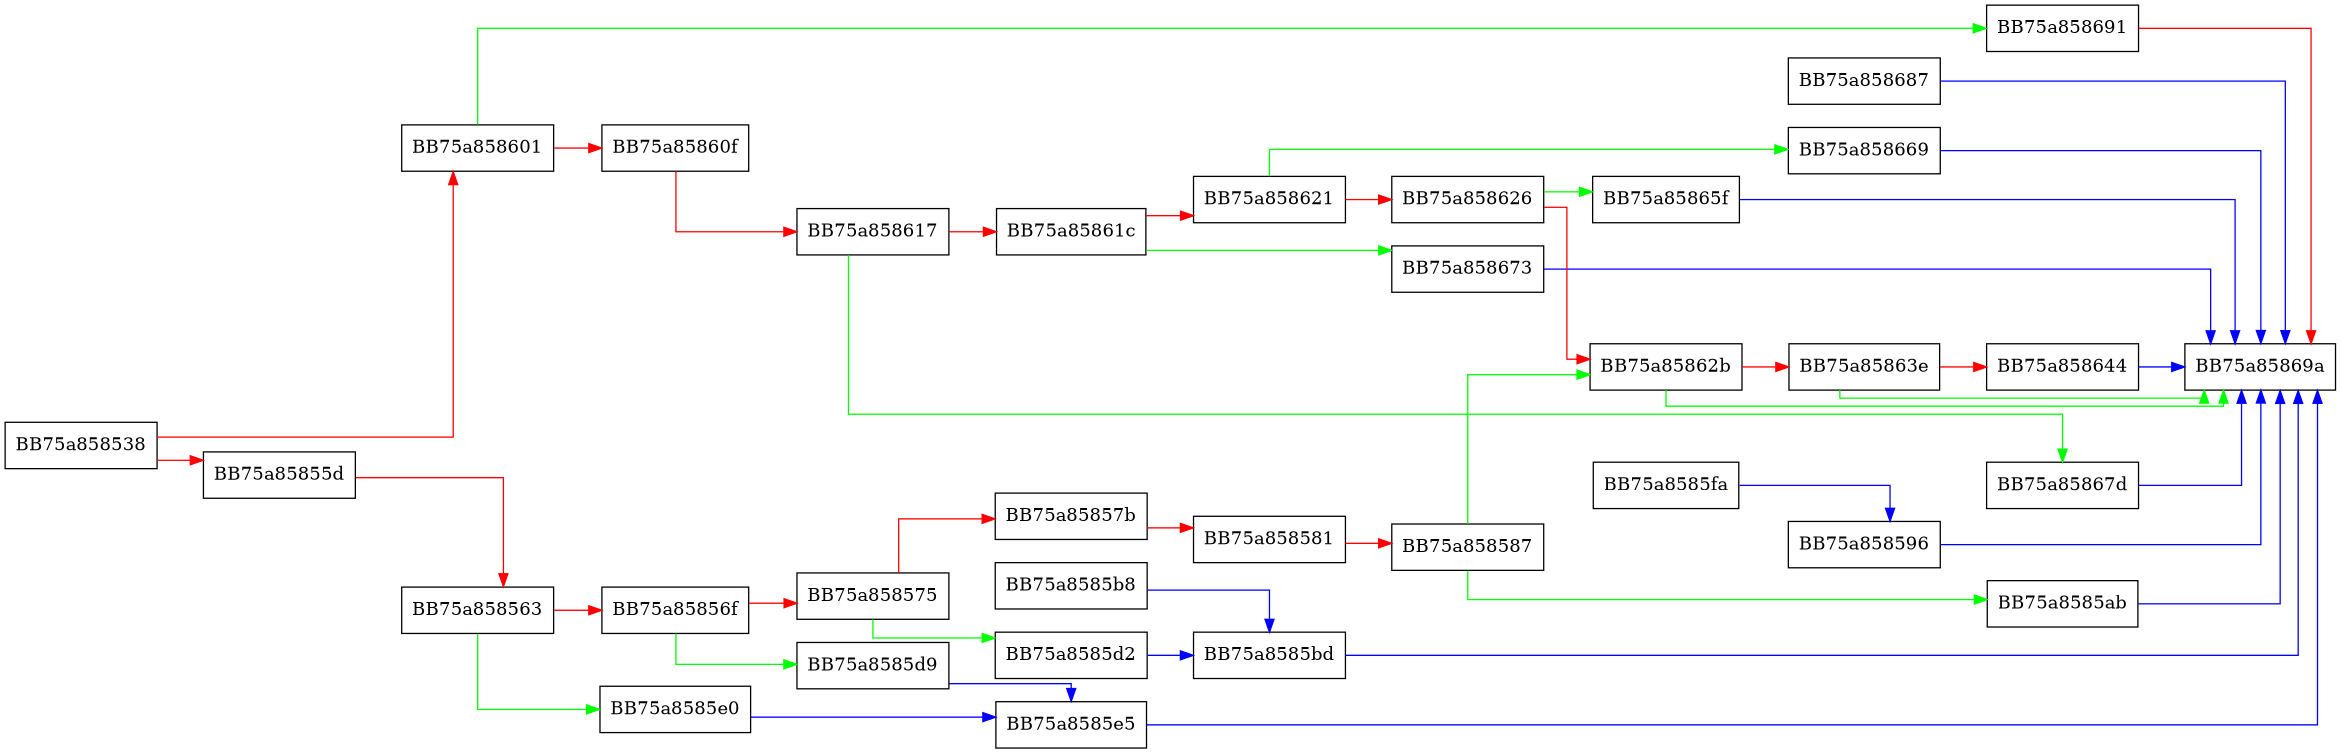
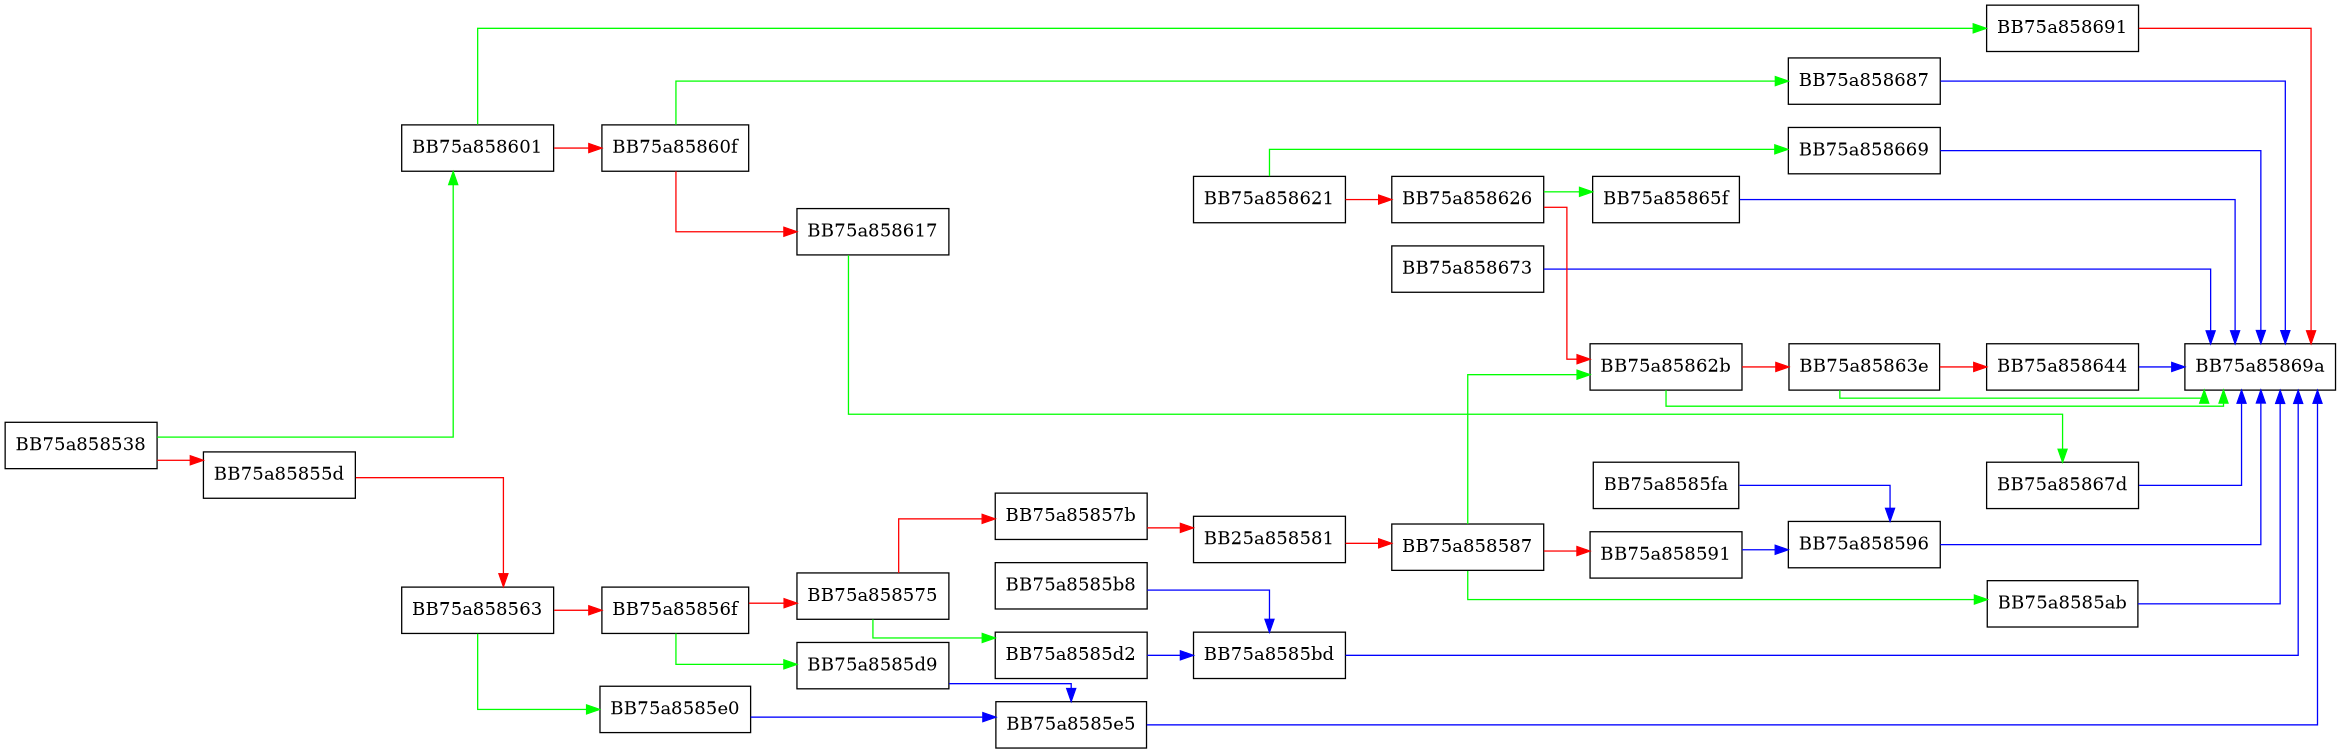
edge "BB75a85860f" -> "BB75a858687": added
node "BB75a85861c": removed
edge "BB75a858538" -> "BB75a858601": color red -> green
node "BB75a858581": label "BB75a858581" -> "BB25a858581"
node "BB75a858591": added
